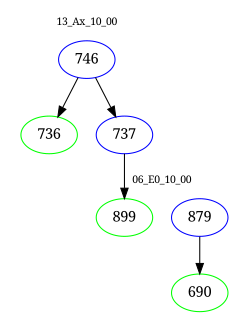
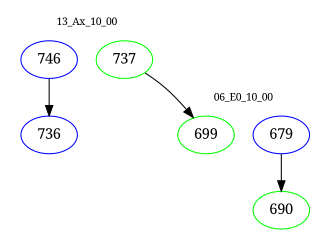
edge "746" -> "737": removed
node "736": color green -> blue
node "737": color blue -> green
node "899": label "899" -> "699"
node "879": label "879" -> "679"
